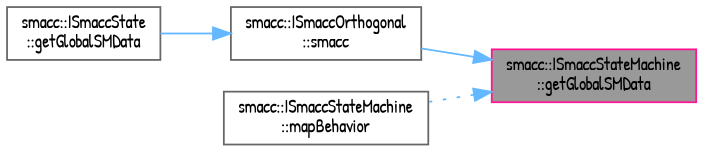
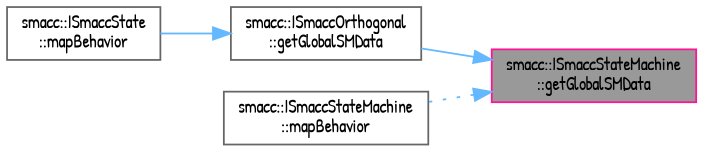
node "smacc::ISmaccState ::getGlobalSMData": label "smacc::ISmaccState ::getGlobalSMData" -> "smacc::ISmaccState ::mapBehavior"
node "smacc::ISmaccOrthogonal ::smacc": label "smacc::ISmaccOrthogonal ::smacc" -> "smacc::ISmaccOrthogonal ::getGlobalSMData"
